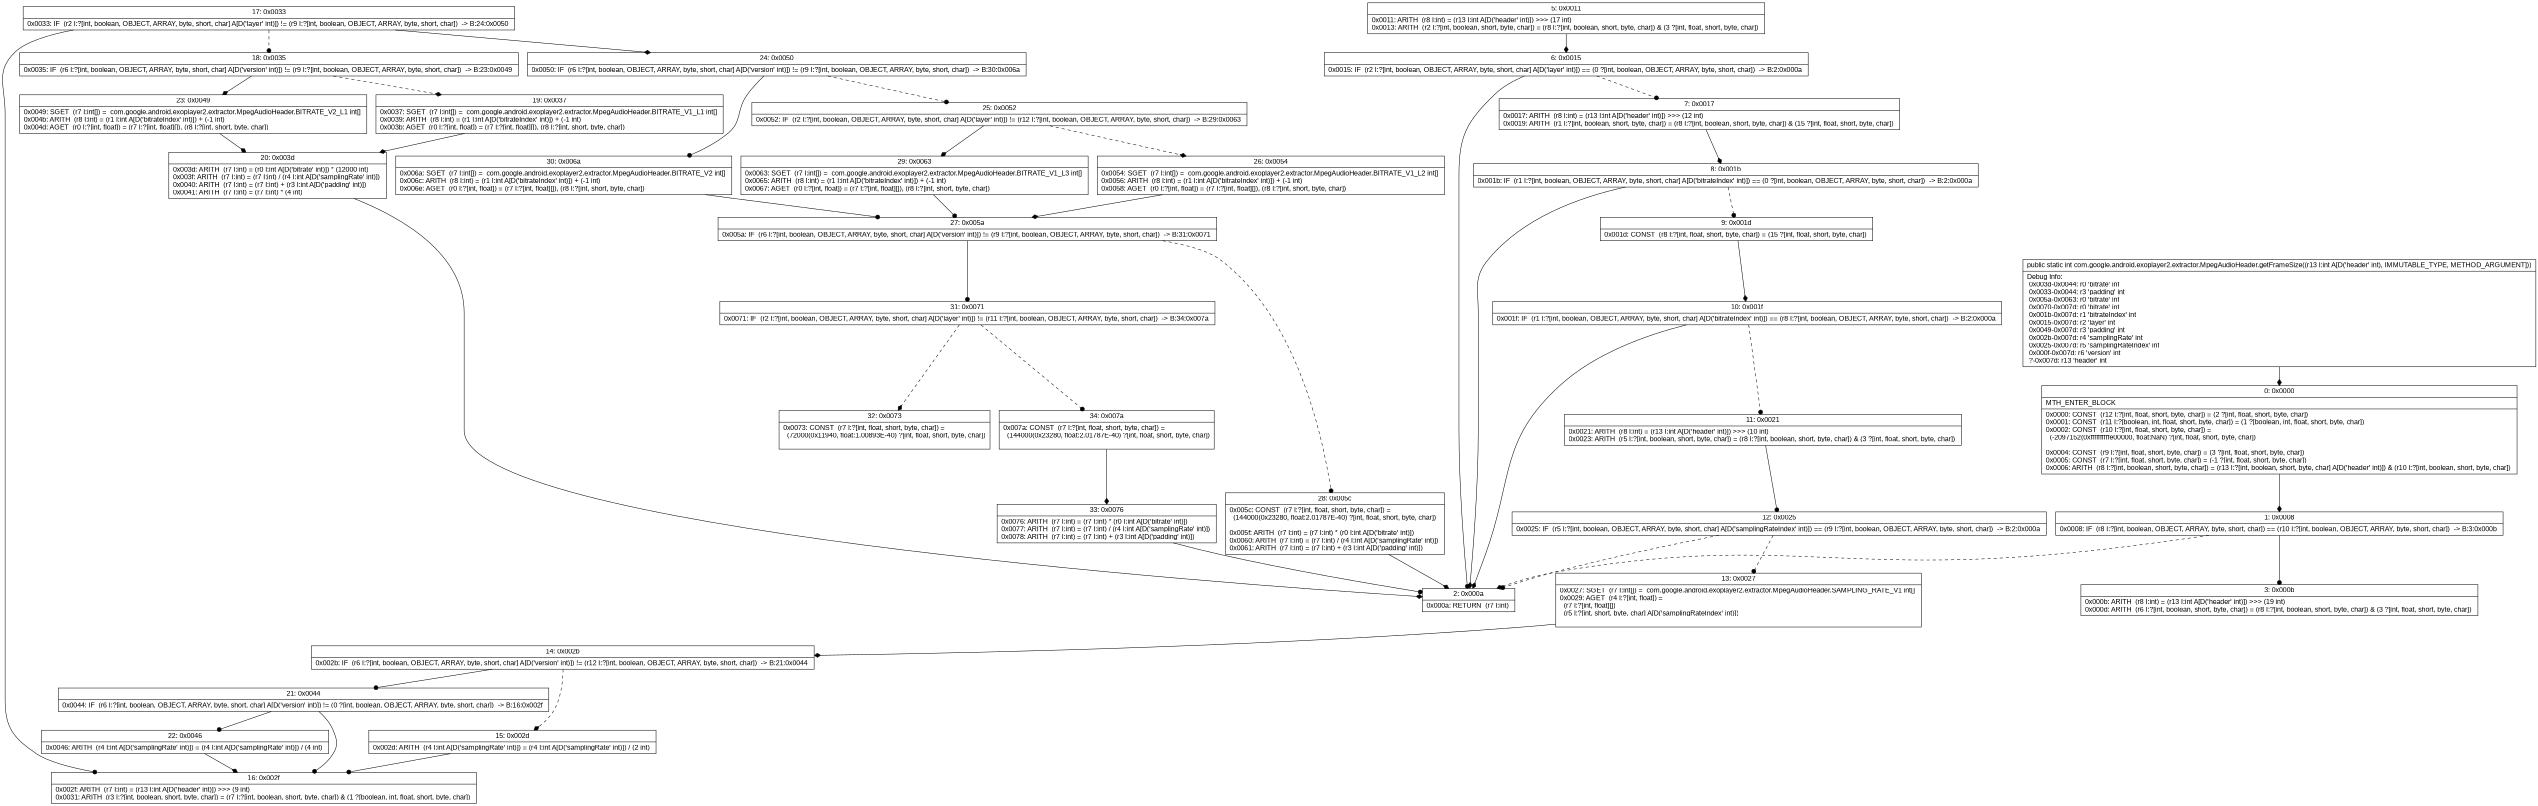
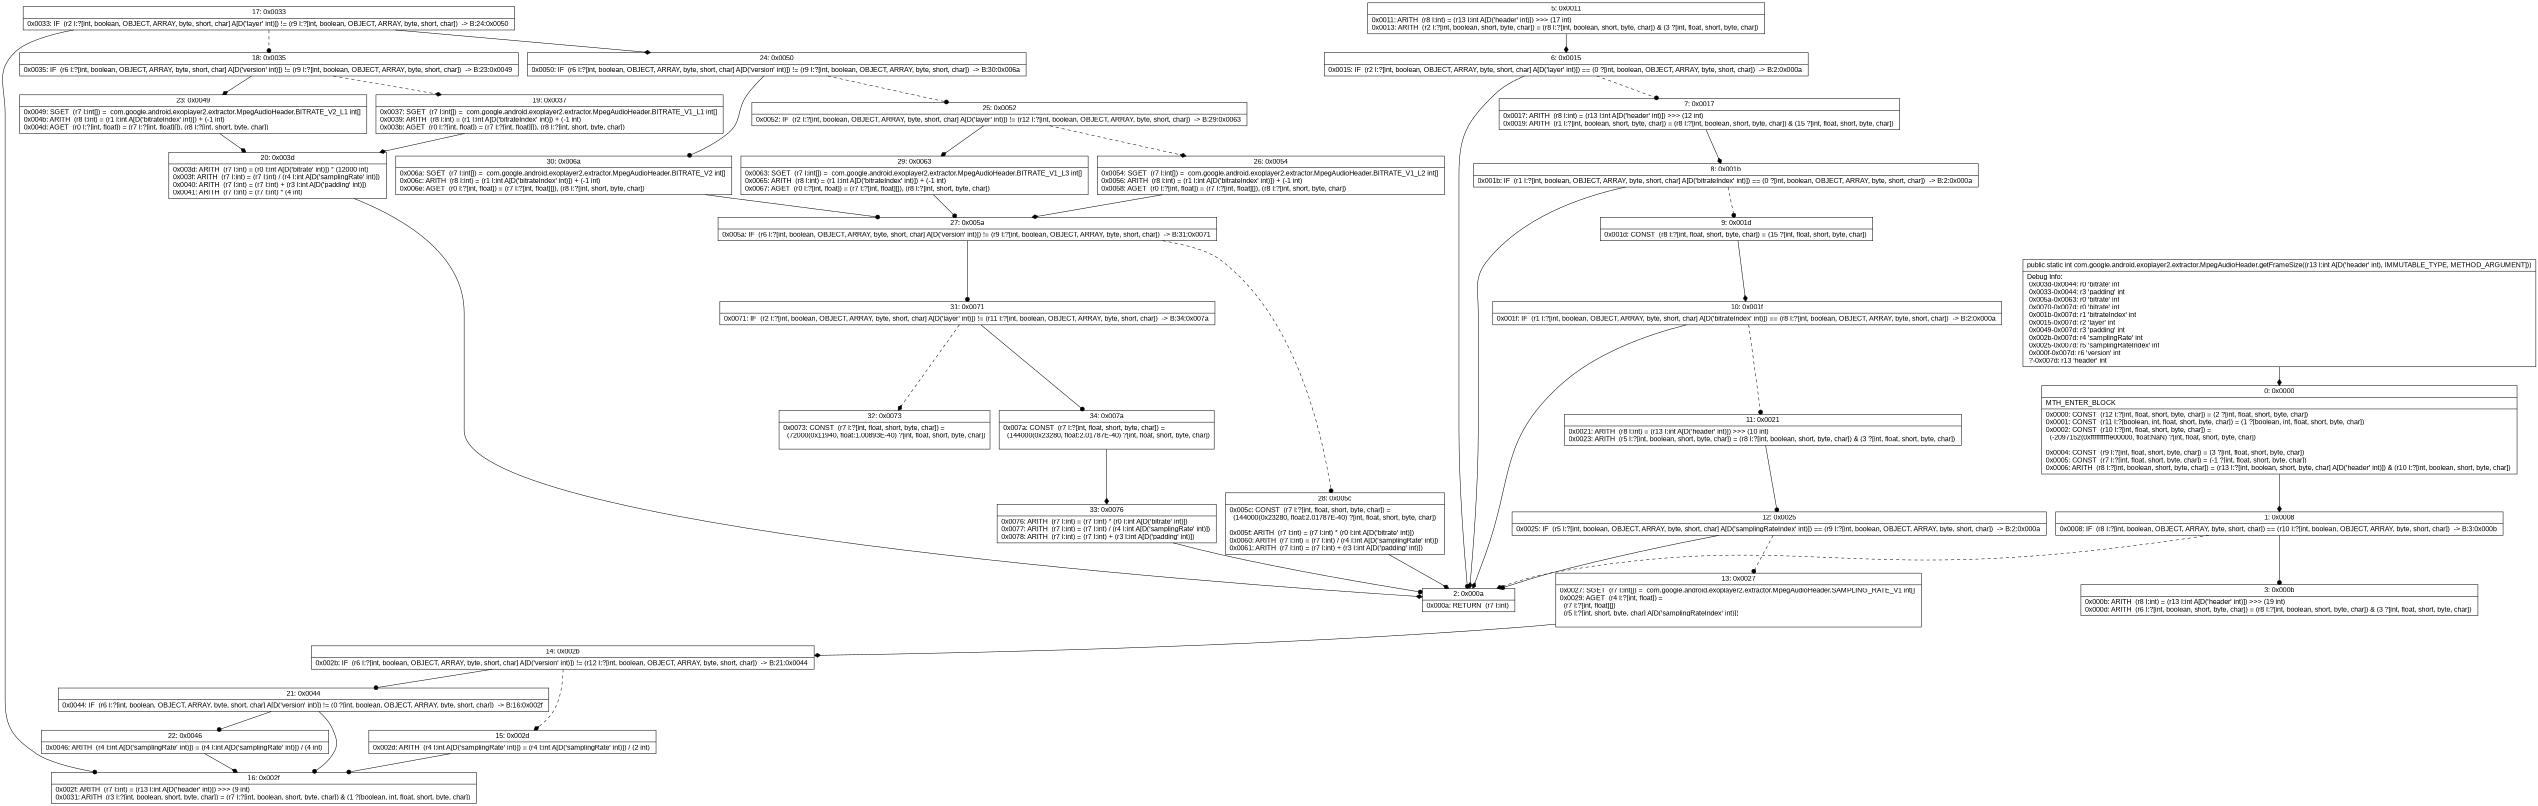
edge "31: 0x0071" -> "34: 0x007a": style dashed -> solid
edge "12: 0x0025" -> "2: 0x000a": style dashed -> solid
